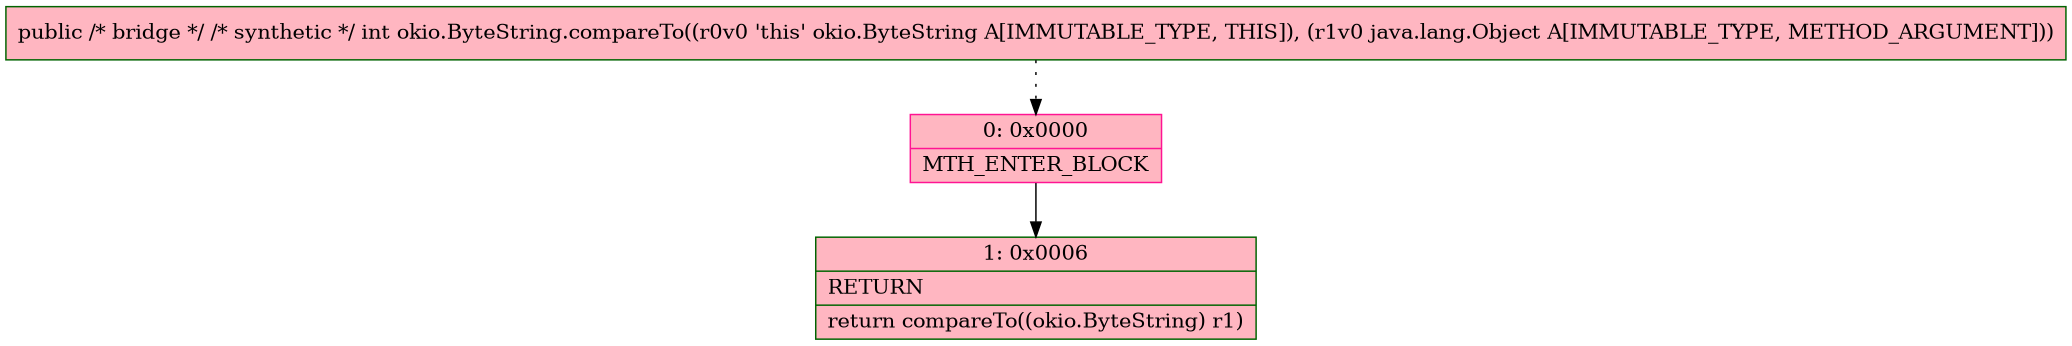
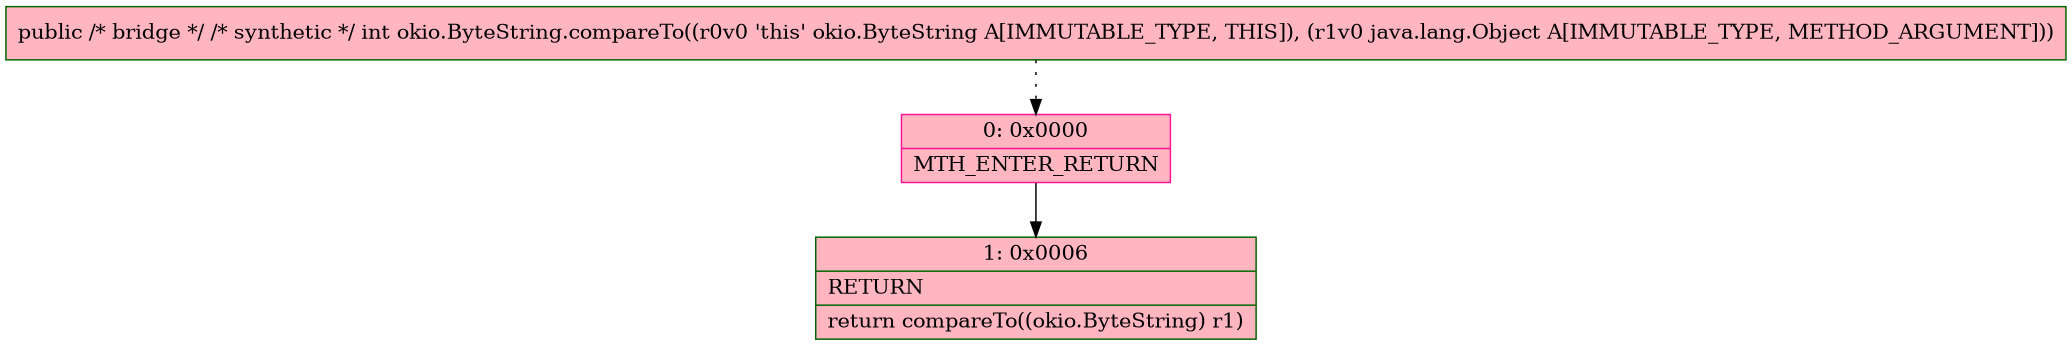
node "0: 0x0000": text "MTH_ENTER_BLOCK" -> "MTH_ENTER_RETURN"
